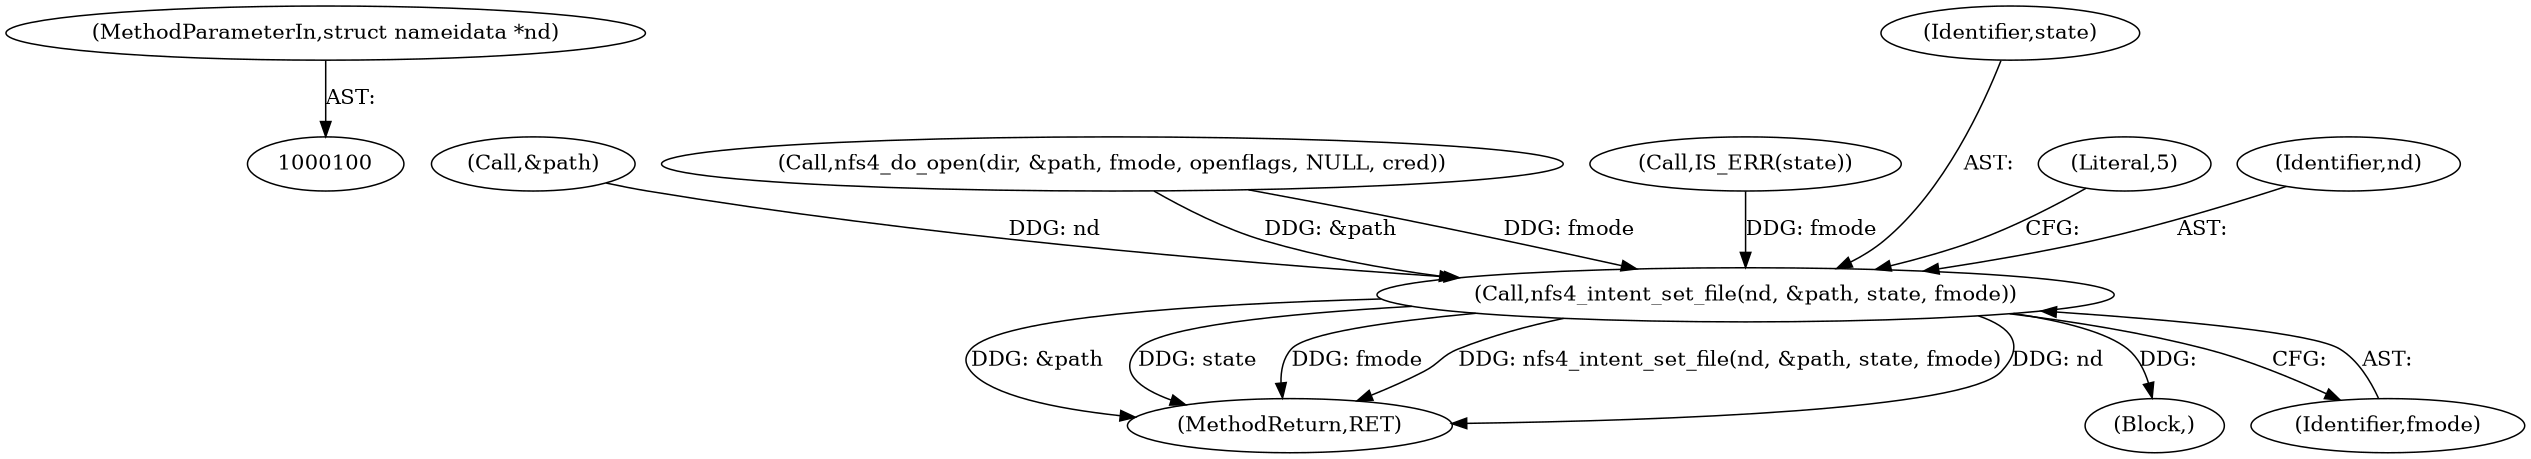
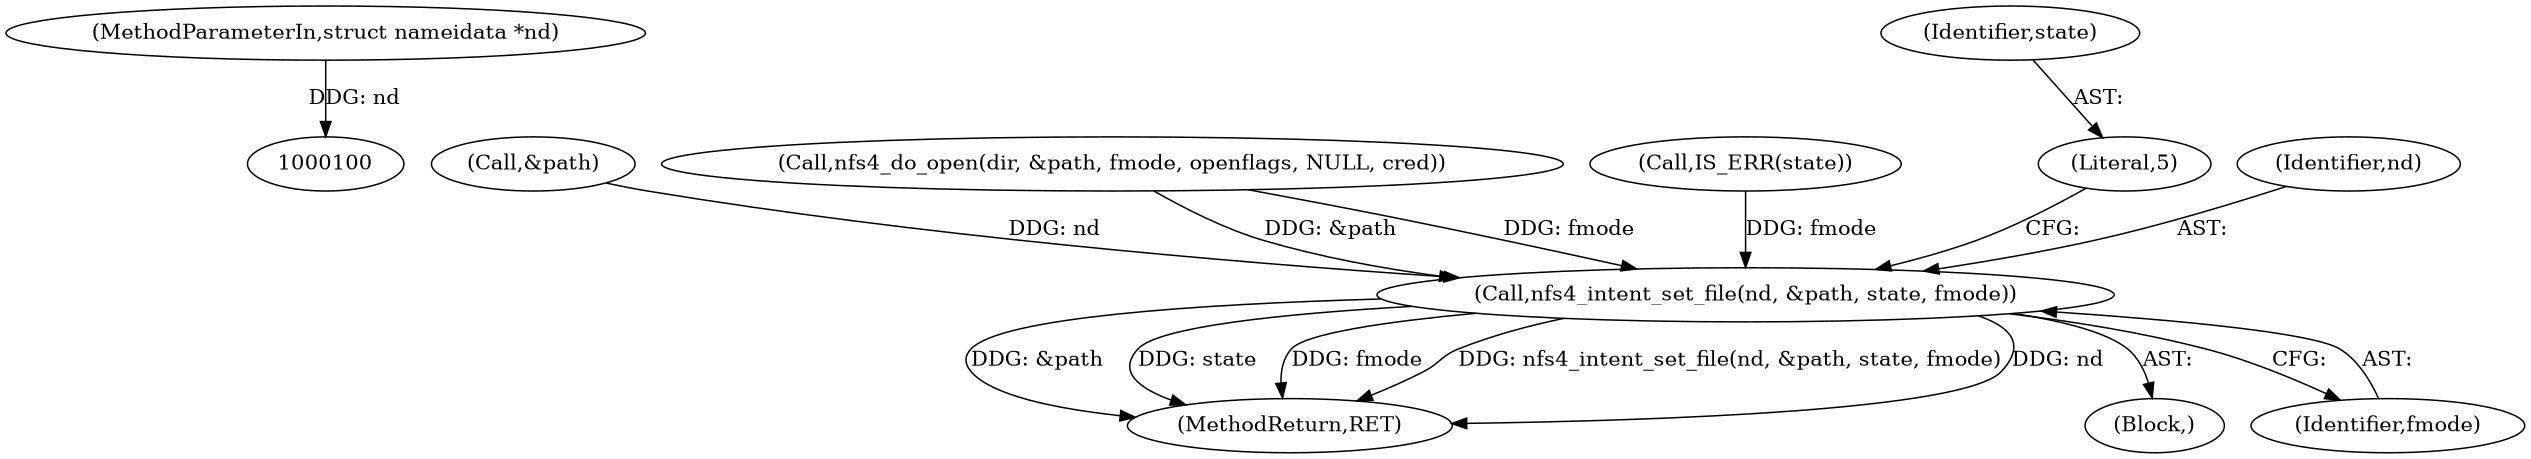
edge "(MethodParameterIn,struct nameidata *nd)" -> "1000100": label "AST: " -> "DDG: nd"
edge "(Identifier,state)" -> "(Call,nfs4_intent_set_file(nd, &path, state, fmode))": now "(Identifier,state)" -> "(Literal,5)"
edge "(Call,nfs4_intent_set_file(nd, &path, state, fmode))" -> "(Block,)": label "DDG: " -> "AST: "
